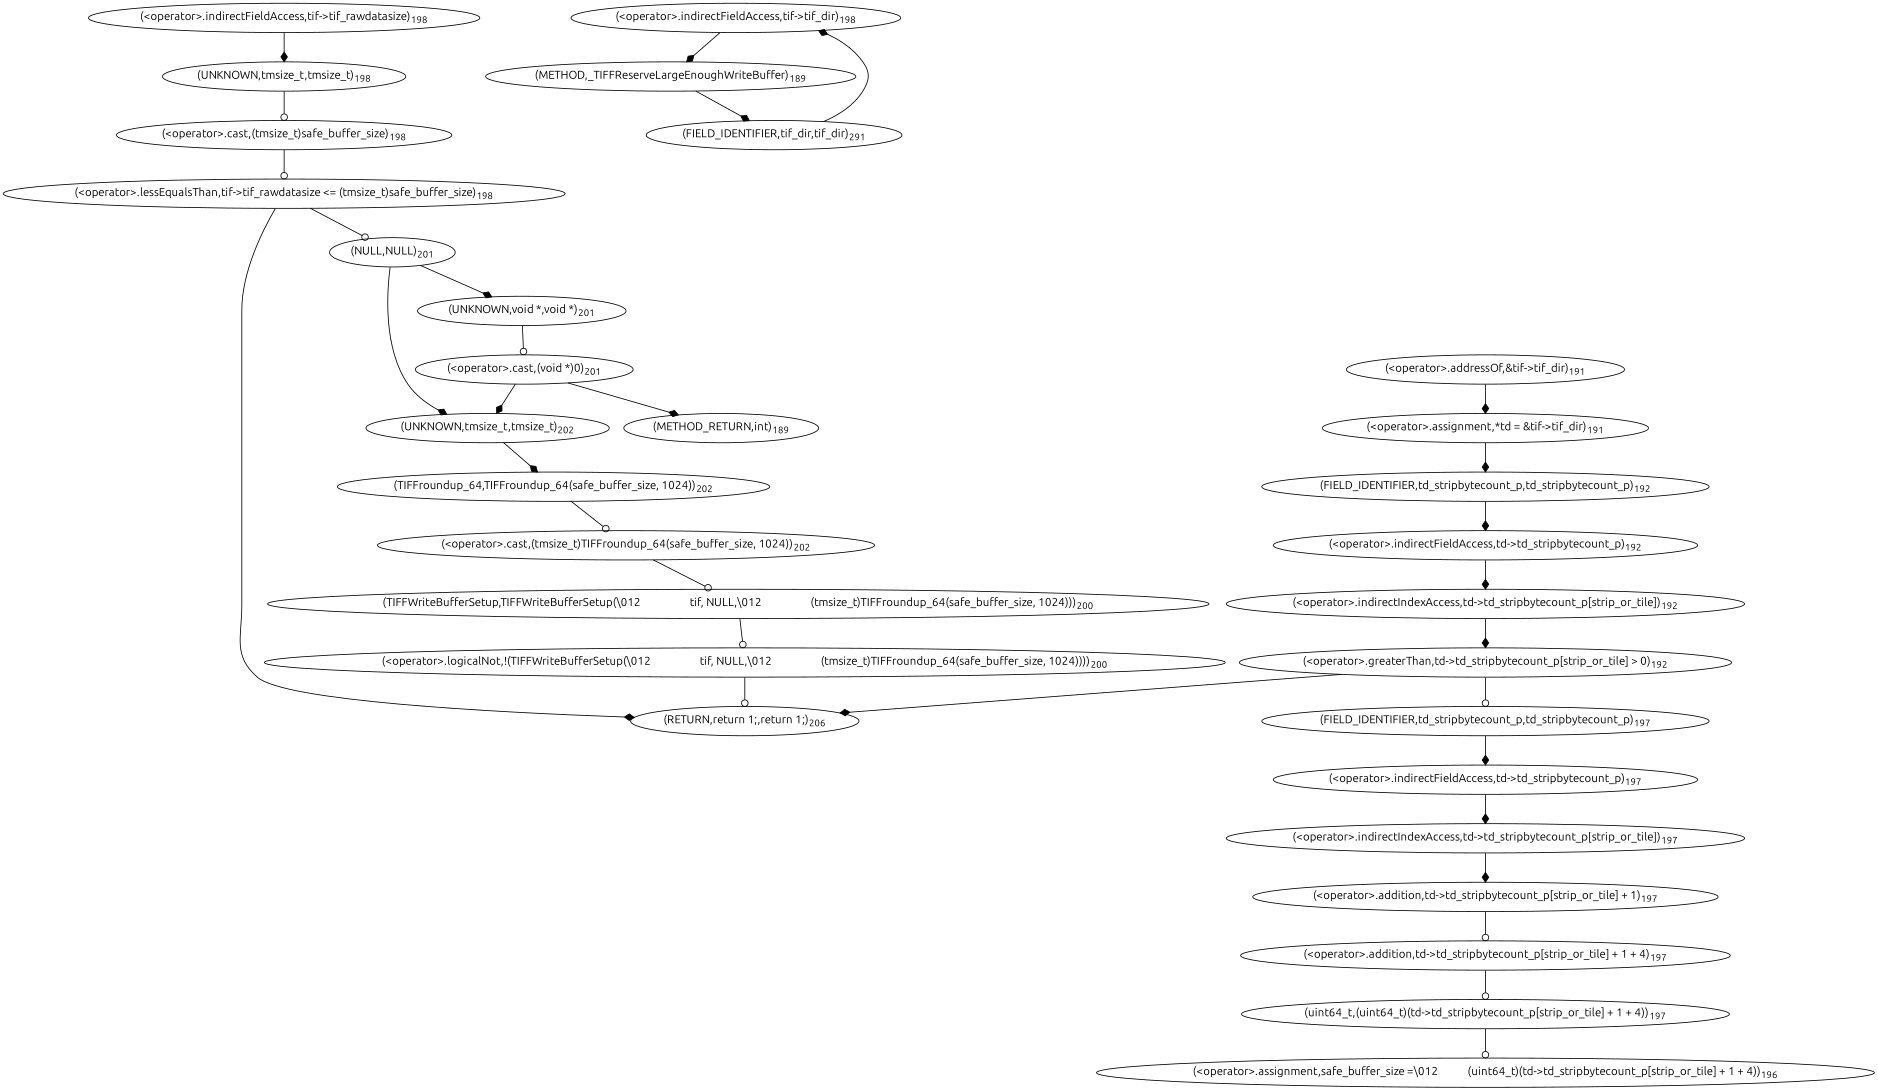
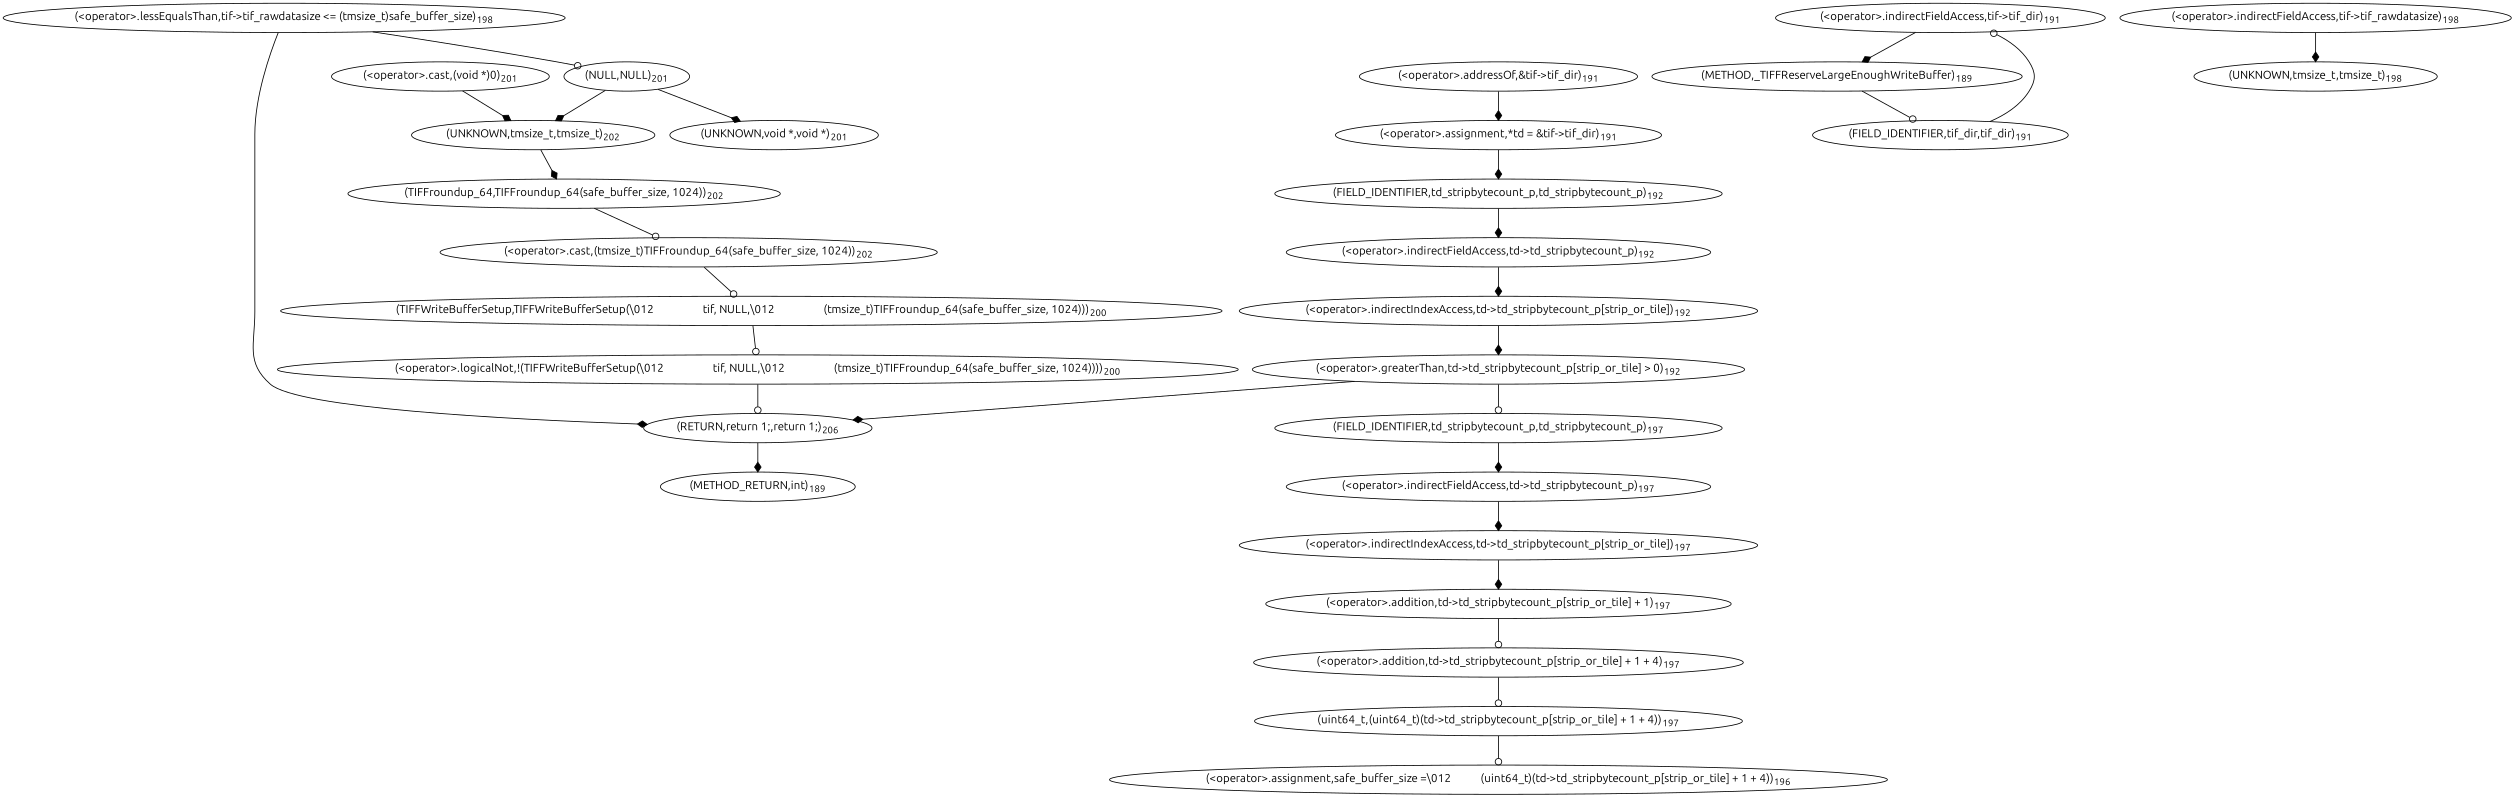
node "(<operator>.indirectFieldAccess,tif->tif_dir)": text "198" -> "191"
edge "(FIELD_IDENTIFIER,tif_dir,tif_dir)" -> "(<operator>.indirectFieldAccess,tif->tif_dir)": arrowhead diamond -> odot
edge "(METHOD,_TIFFReserveLargeEnoughWriteBuffer)" -> "(FIELD_IDENTIFIER,tif_dir,tif_dir)": arrowhead diamond -> odot
node "(FIELD_IDENTIFIER,tif_dir,tif_dir)": text "291" -> "191"
node "(<operator>.cast,(tmsize_t)safe_buffer_size)": removed
edge "(UNKNOWN,void *,void *)" -> "(<operator>.cast,(void *)0)": removed
edge "(<operator>.cast,(void *)0)" -> "(METHOD_RETURN,int)": now "(RETURN,return 1;,return 1;)" -> "(METHOD_RETURN,int)"
